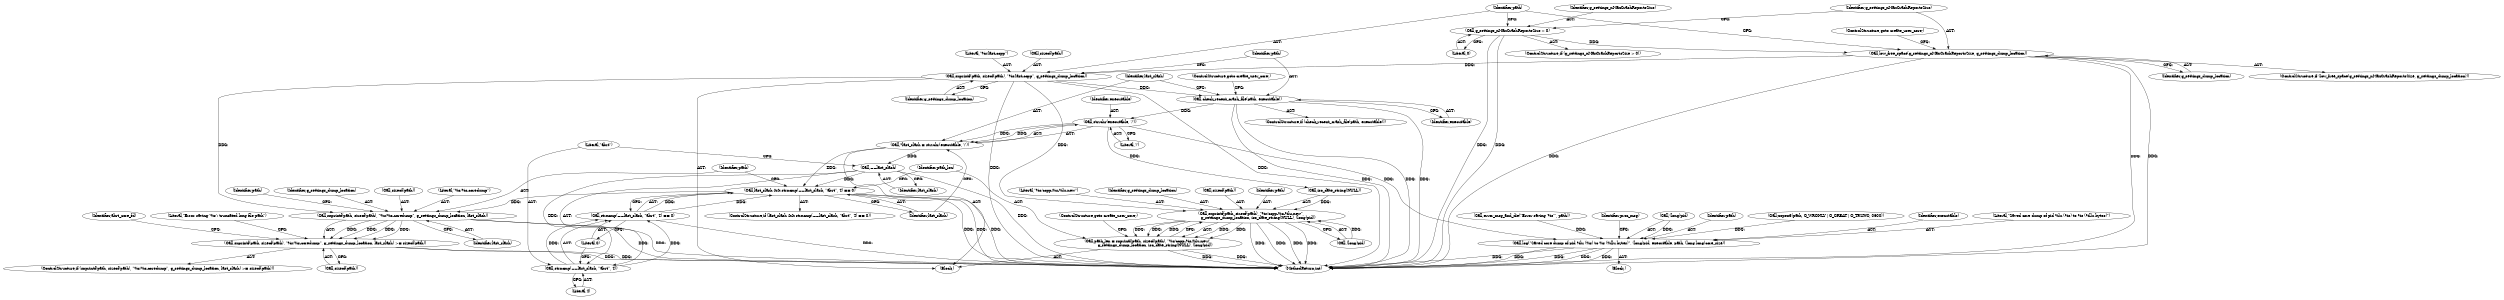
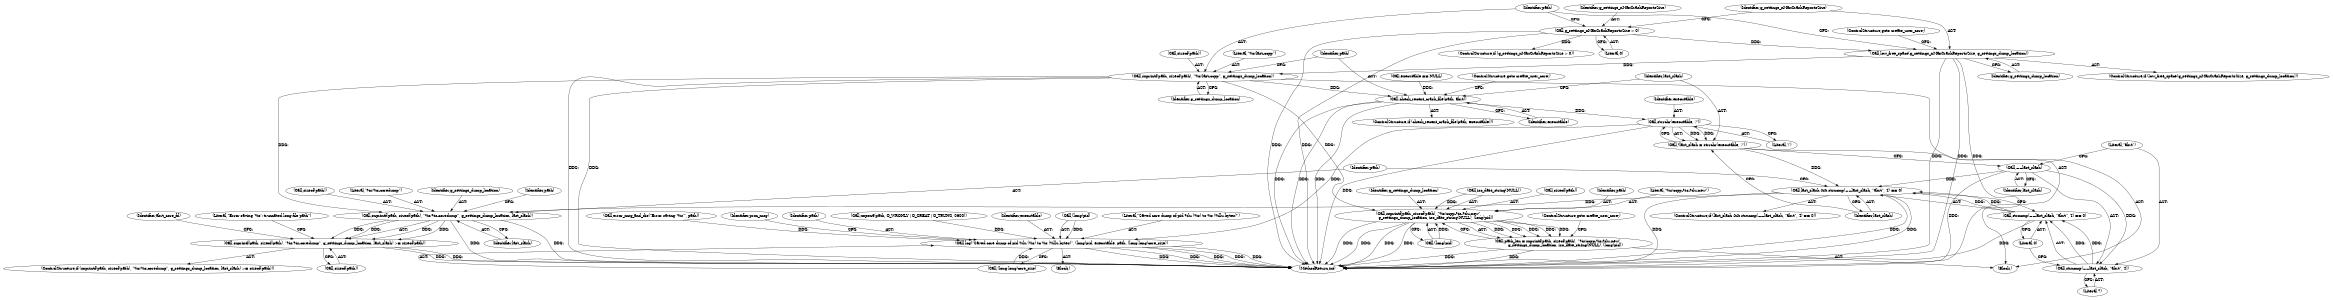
edge "(Call,g_settings_nMaxCrashReportsSize > 0)" -> "(ControlStructure,if (g_settings_nMaxCrashReportsSize > 0))": label "AST: " -> "DDG: "
node "(Call,executable == NULL)": added
node "(Call,check_recent_crash_file(path, executable))": label "(Call,check_recent_crash_file(path, executable))" -> "(Call,check_recent_crash_file(path, abrt))"
edge "(Call,*last_slash = strrchr(executable, '/'))" -> "(Call,strrchr(executable, '/'))": label "AST: " -> "CFG: "
edge "(Call,*last_slash = strrchr(executable, '/'))" -> "(Call,++last_slash)": label "DDG: " -> "CFG: "
node "(Identifier,path_len)": removed
edge "(Call,strrchr(executable, '/'))" -> "(Call,iso_date_string(NULL))": now "(Call,strrchr(executable, '/'))" -> "(MethodReturn,int)"
node "(Call,(long long)core_size)": added
node "(Literal,4)": label "(Literal,4)" -> "(Literal,7)"
